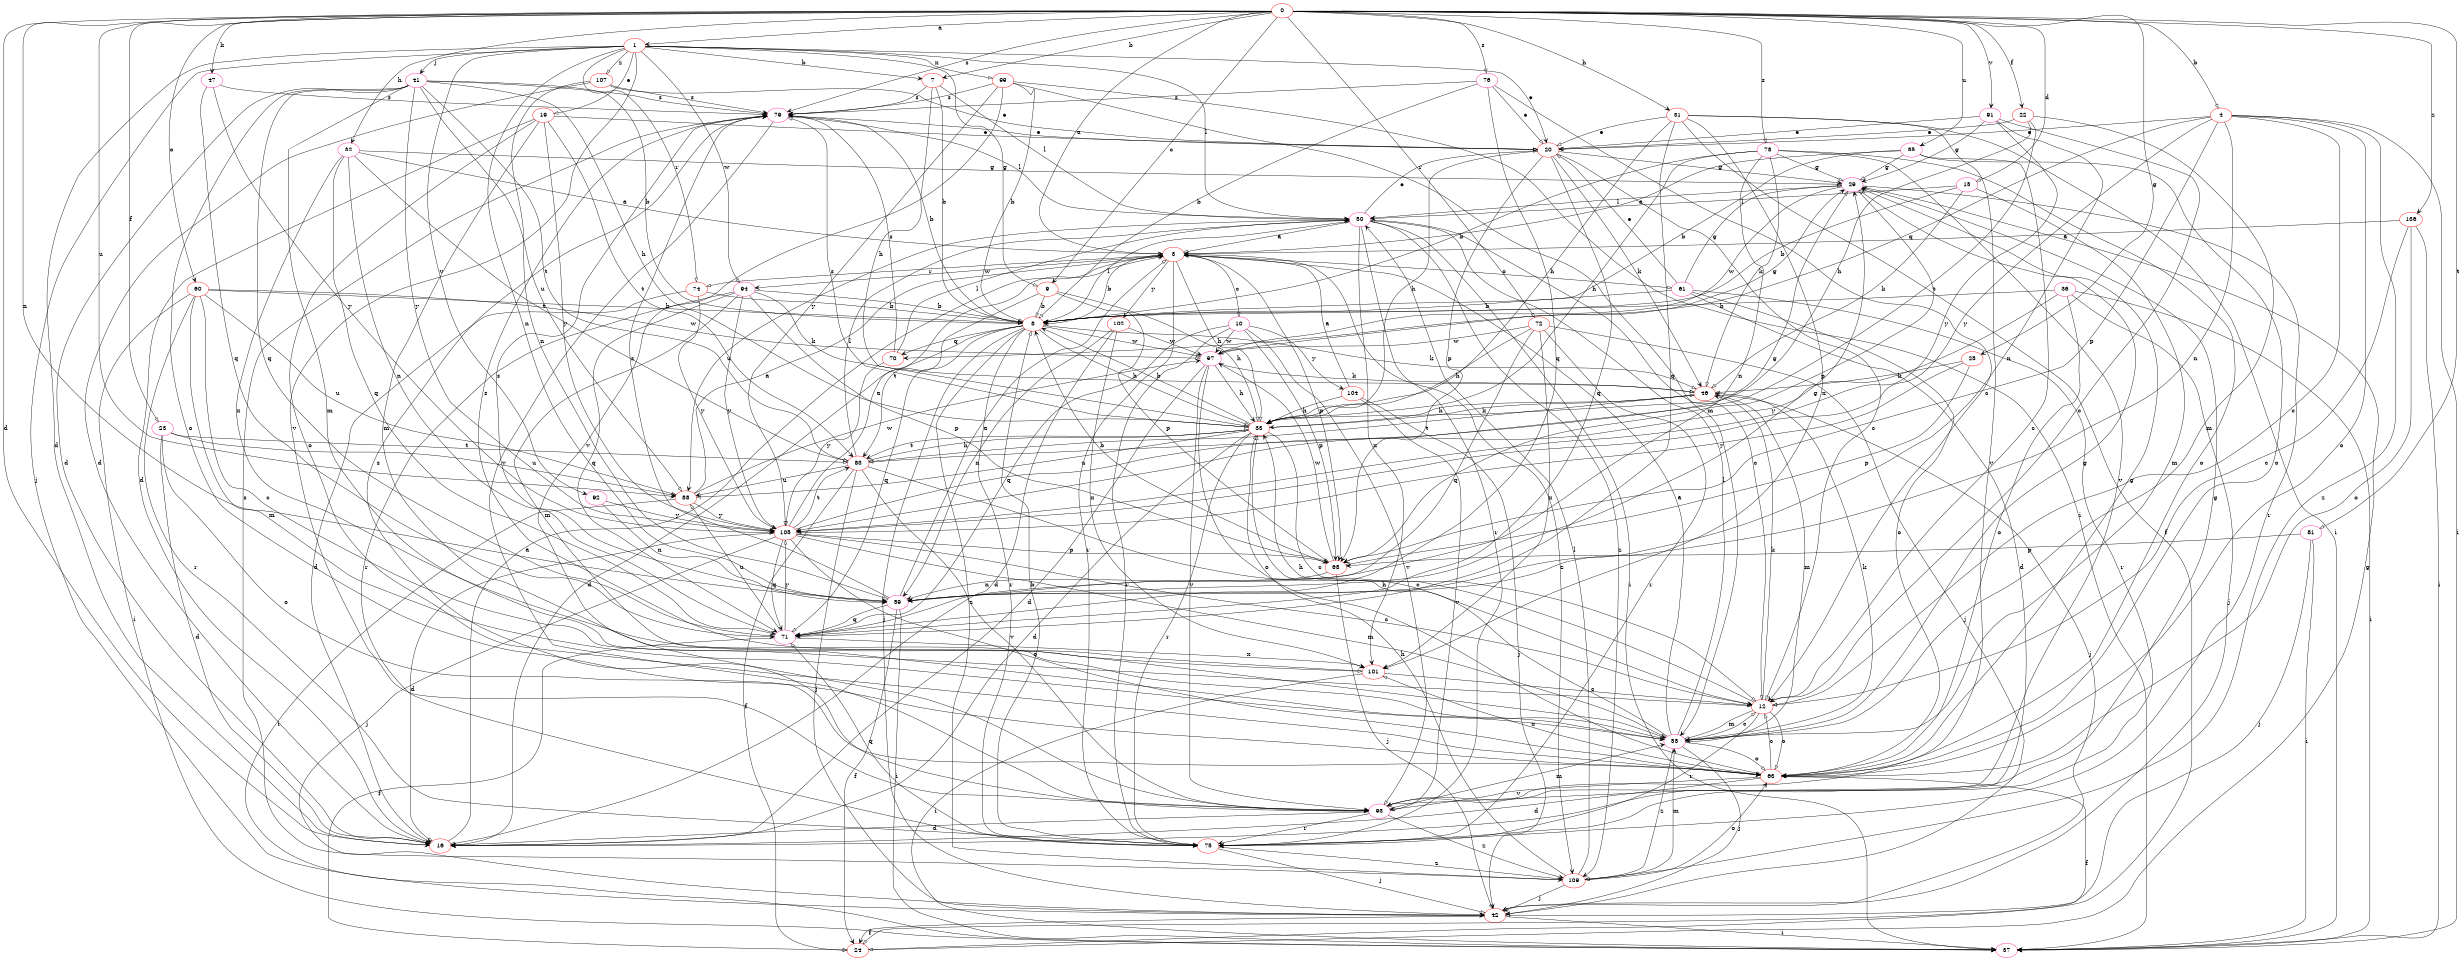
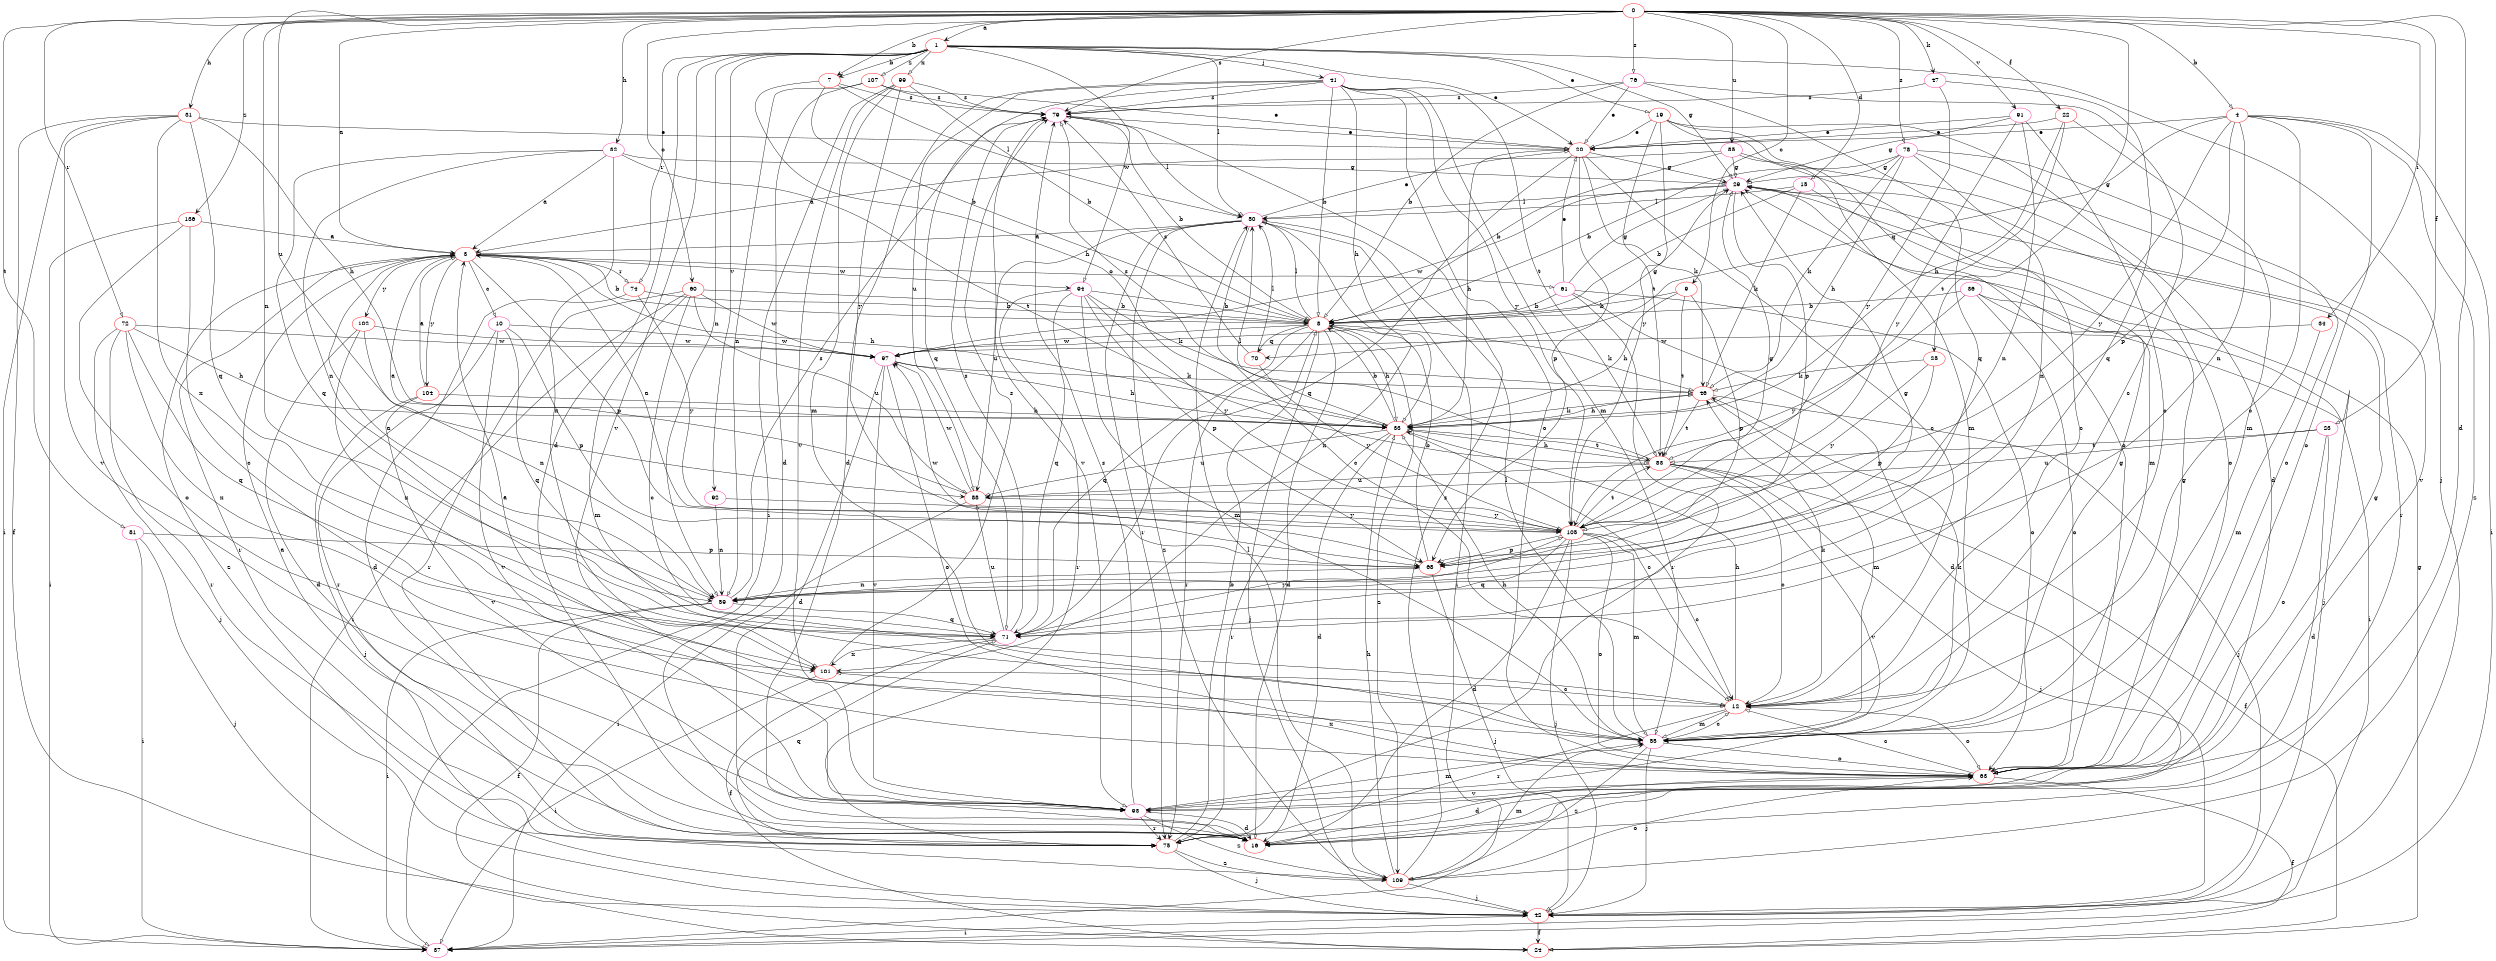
edge "1" -> "9": now "1" -> "29"
node "34": added
edge "10" -> "104": now "3" -> "104"
